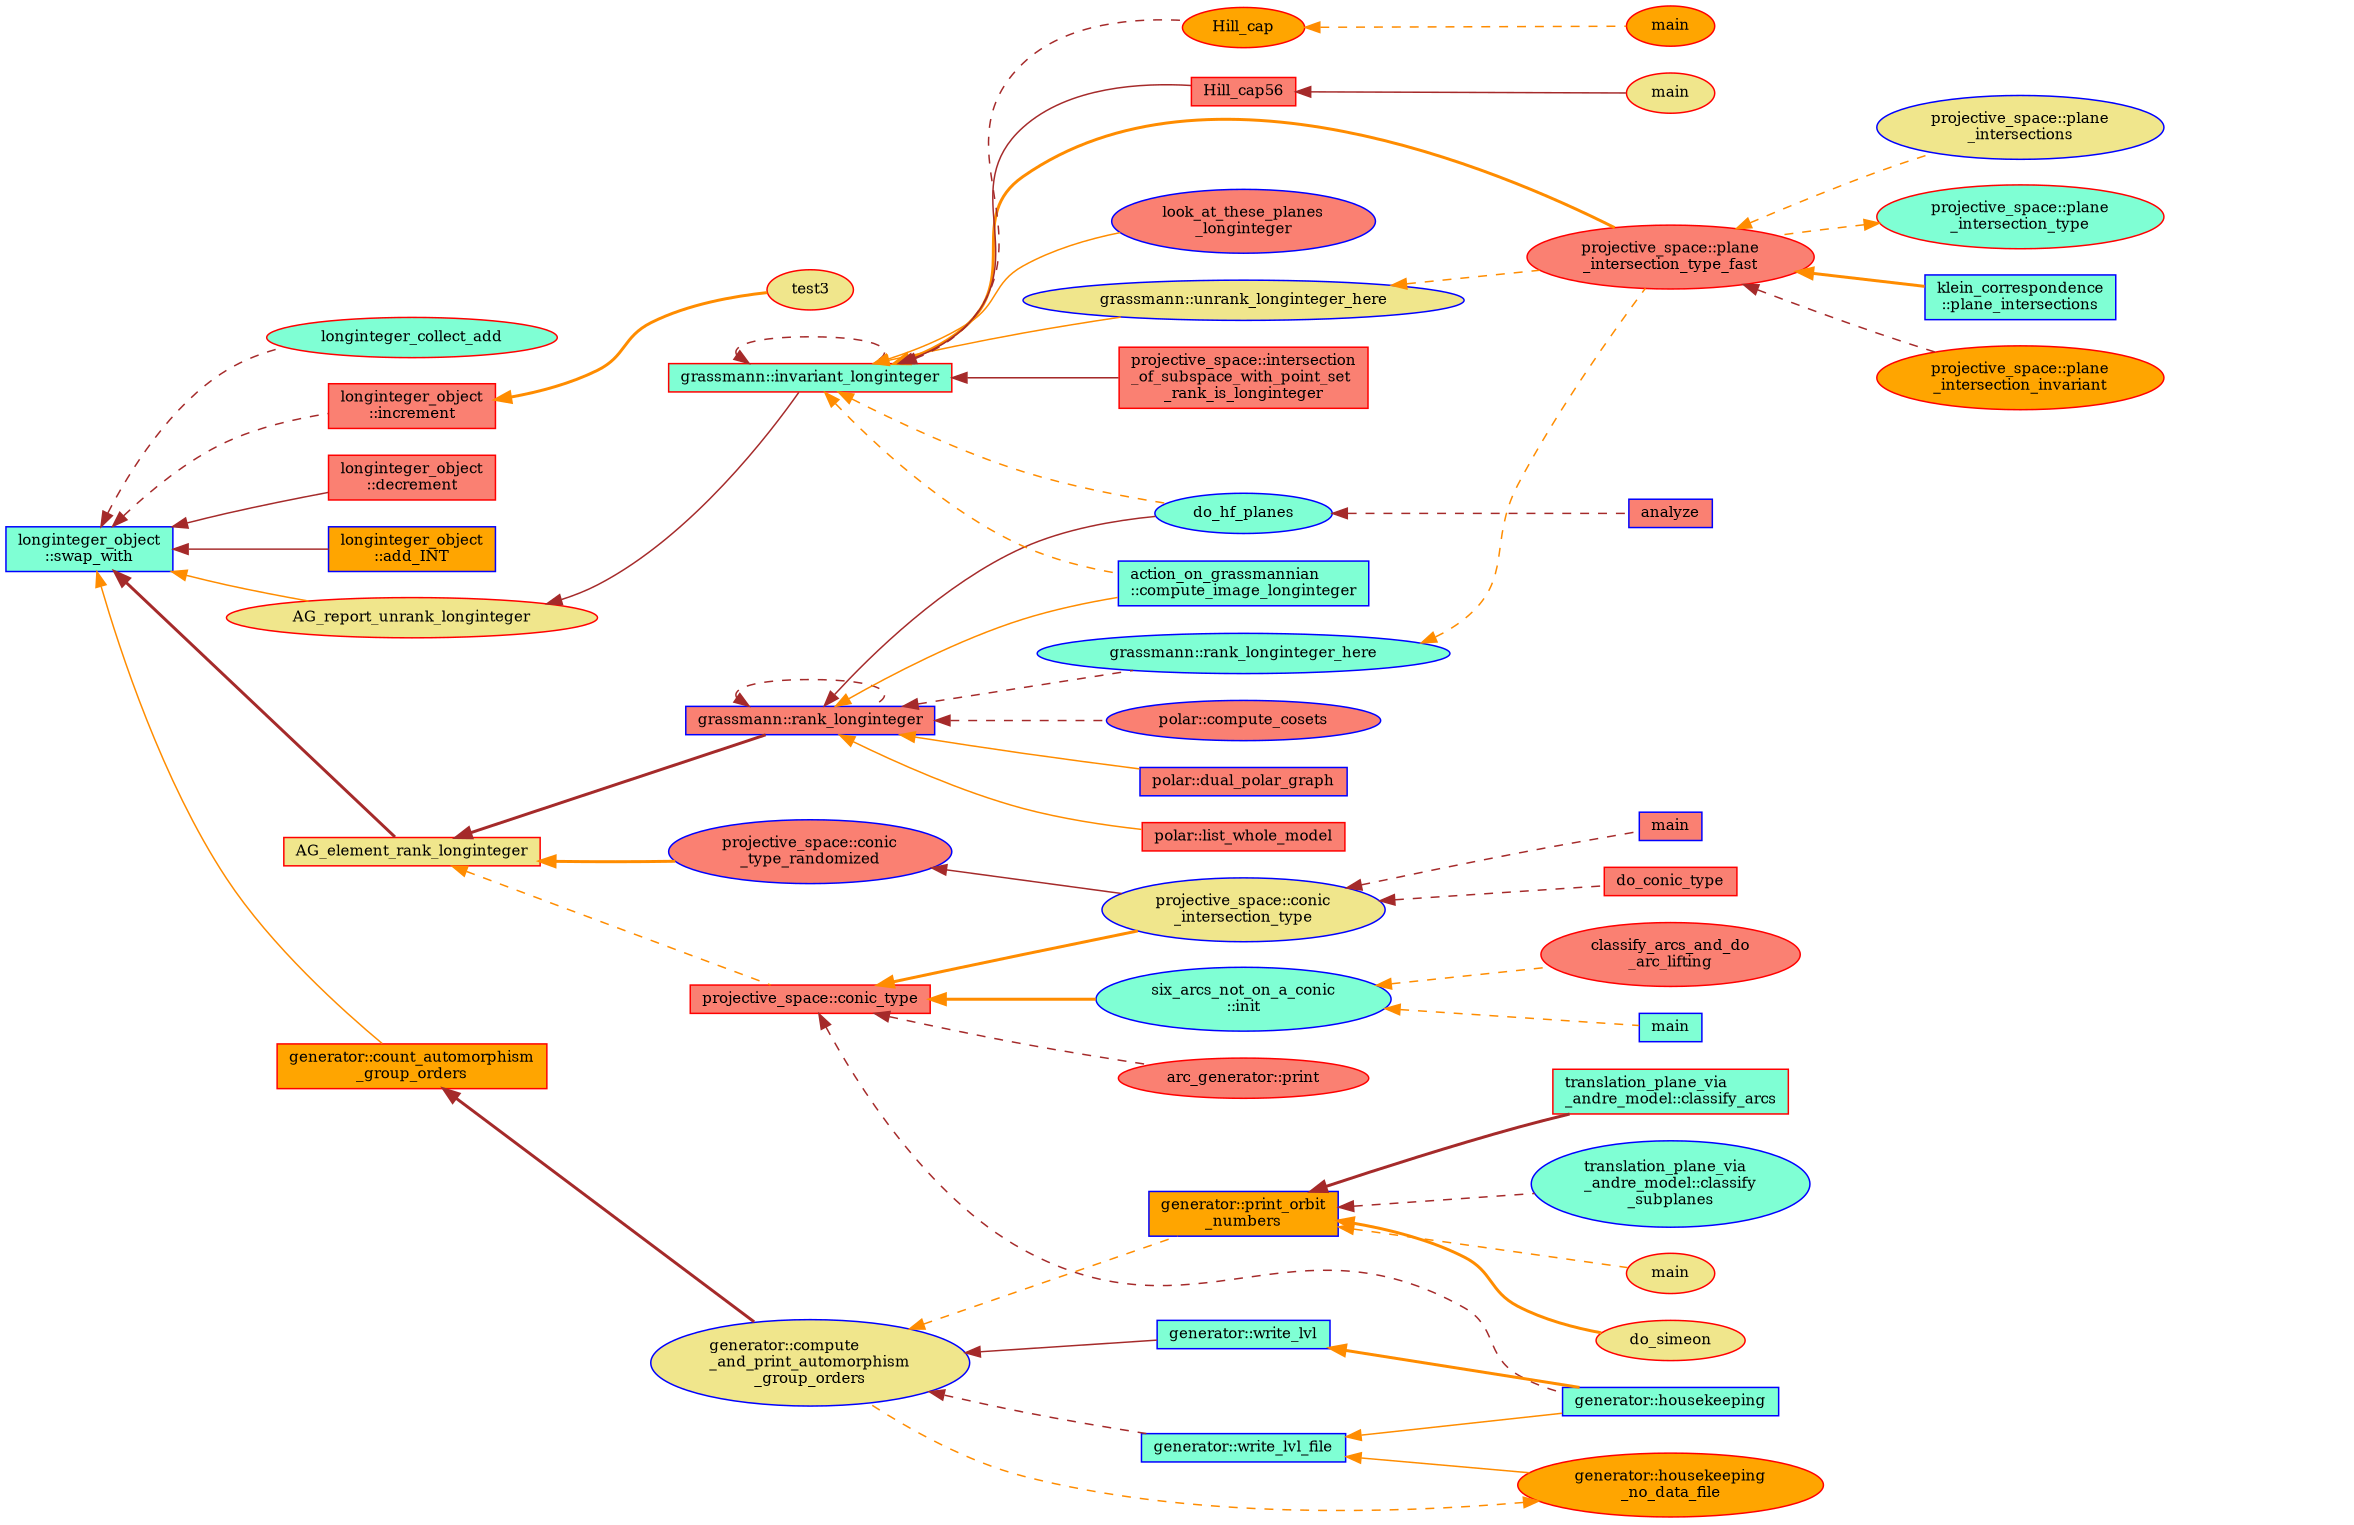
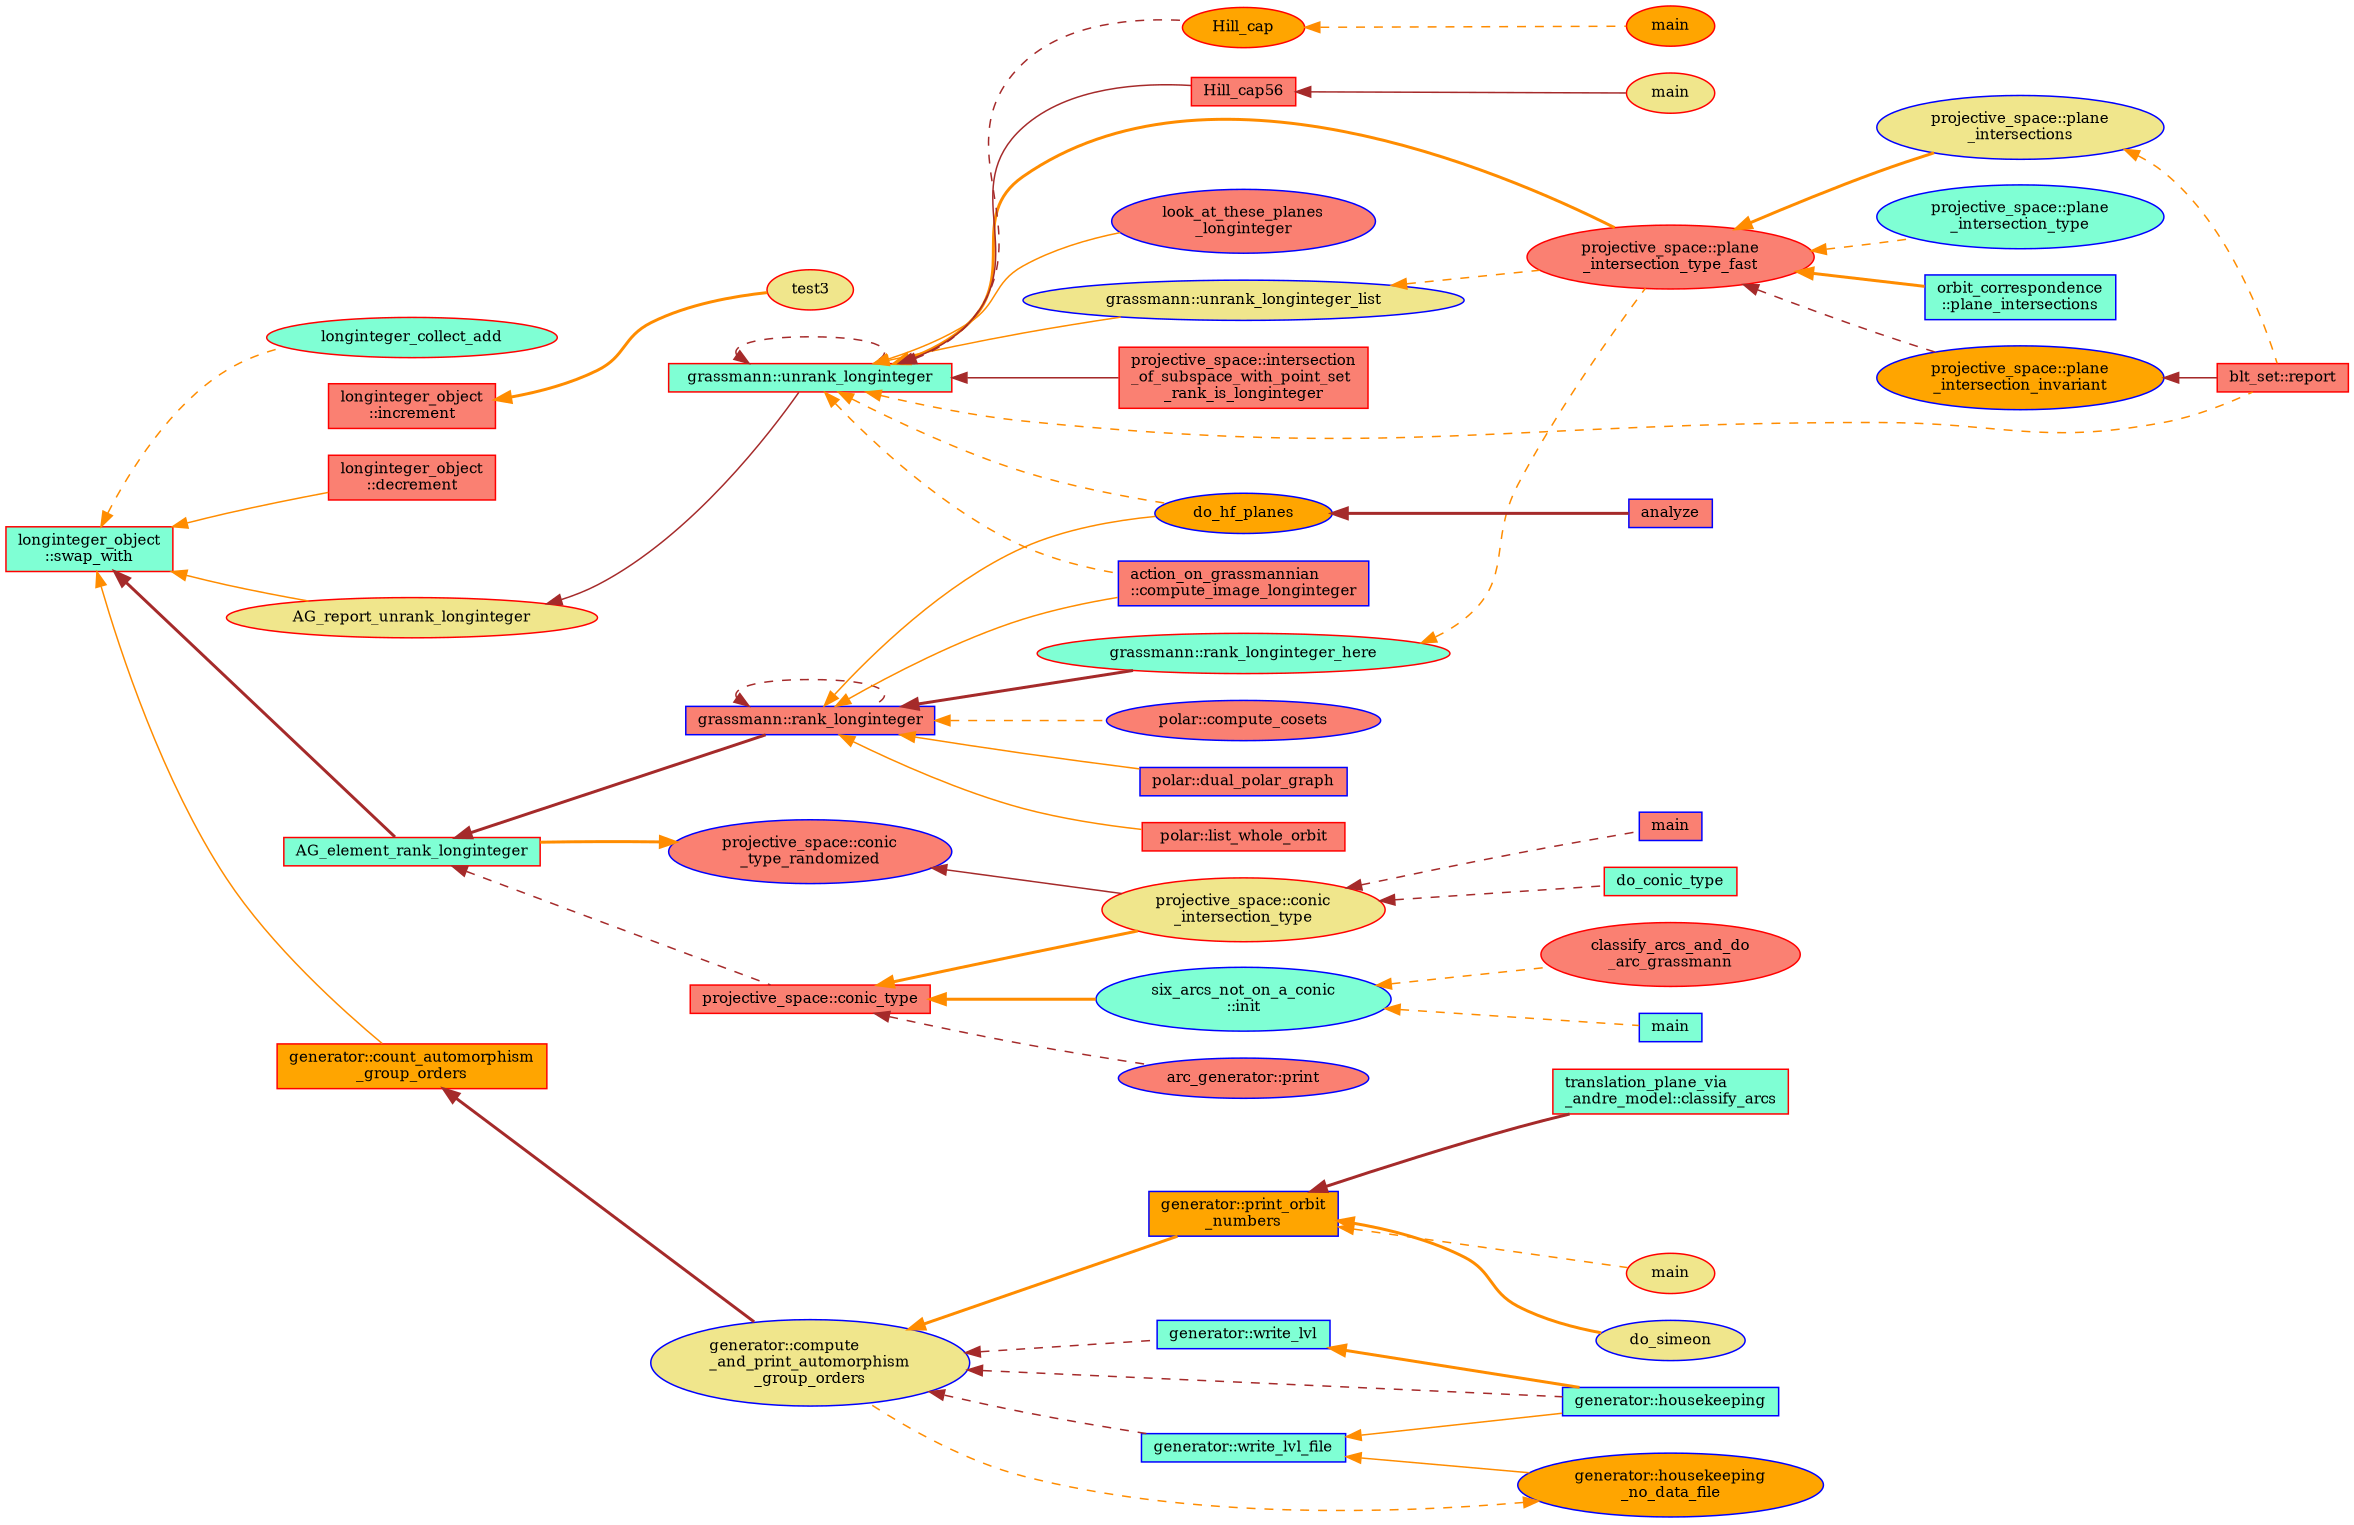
edge "projective_space::plane _intersections" -> "projective_space::plane _intersection_type_fast": style dashed -> bold
node "projective_space::plane _intersection_type": color red -> blue
edge "projective_space::plane _intersection_type_fast" -> "projective_space::plane _intersection_type": reversed
node "klein_correspondence ::plane_intersections": label "klein_correspondence ::plane_intersections" -> "orbit_correspondence ::plane_intersections"
node "grassmann::unrank_longinteger_here": label "grassmann::unrank_longinteger_here" -> "grassmann::unrank_longinteger_list"
node "grassmann::invariant_longinteger": label "grassmann::invariant_longinteger" -> "grassmann::unrank_longinteger"
node "projective_space::plane _intersection_invariant": color red -> blue
node "blt_set::report": added
edge "longinteger_collect_add" -> "longinteger_object ::swap_with": color brown -> darkorange
edge "longinteger_object ::increment" -> "longinteger_object ::swap_with": removed
edge "longinteger_object ::decrement" -> "longinteger_object ::swap_with": color brown -> darkorange
node "do_hf_planes": fillcolor aquamarine -> orange
edge "analyze" -> "do_hf_planes": style dashed -> bold
node "longinteger_object ::swap_with": color blue -> red
node "longinteger_object ::add_INT": removed
edge "do_hf_planes" -> "grassmann::rank_longinteger": color brown -> darkorange
node "action_on_grassmannian ::compute_image_longinteger": fillcolor aquamarine -> salmon
node "grassmann::rank_longinteger_here": color blue -> red
edge "grassmann::rank_longinteger_here" -> "grassmann::rank_longinteger": style dashed -> bold
edge "polar::compute_cosets" -> "grassmann::rank_longinteger": color brown -> darkorange
node "polar::list_whole_model": label "polar::list_whole_model" -> "polar::list_whole_orbit"
node "AG_element_rank_longinteger": fillcolor khaki -> aquamarine
edge "projective_space::conic _type_randomized" -> "AG_element_rank_longinteger": reversed
node "do_conic_type": fillcolor salmon -> aquamarine
node "projective_space::conic _intersection_type": color blue -> red
edge "projective_space::conic_type" -> "AG_element_rank_longinteger": color darkorange -> brown
node "classify_arcs_and_do _arc_lifting": label "classify_arcs_and_do _arc_lifting" -> "classify_arcs_and_do _arc_grassmann"
node "arc_generator::print": color red -> blue
node "translation_plane_via _andre_model::classify _subplanes": removed
edge "generator::print_orbit _numbers" -> "generator::compute _and_print_automorphism _group_orders": style dashed -> bold
edge "generator::housekeeping" -> "projective_space::conic_type": now "generator::housekeeping" -> "generator::compute _and_print_automorphism _group_orders"
node "do_simeon": color red -> blue
edge "generator::write_lvl" -> "generator::compute _and_print_automorphism _group_orders": style solid -> dashed
node "generator::housekeeping _no_data_file": color red -> blue
